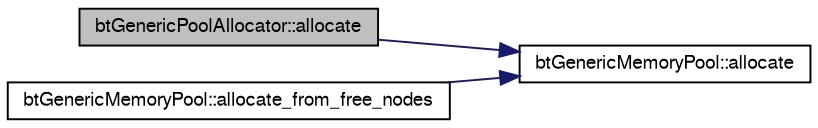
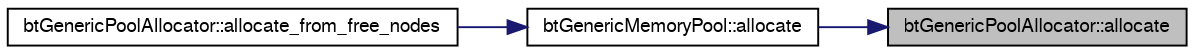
edge "btGenericPoolAllocator::allocate" -> "btGenericMemoryPool::allocate": reversed
node "btGenericMemoryPool::allocate_from_free_nodes": label "btGenericMemoryPool::allocate_from_free_nodes" -> "btGenericPoolAllocator::allocate_from_free_nodes"
